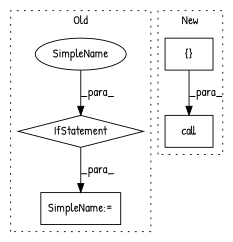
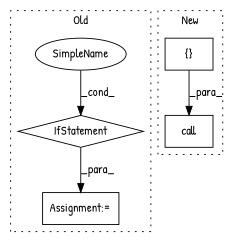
edge "SimpleName" -> "IfStatement": label "_para_" -> "_cond_"
node "SimpleName:=": label "SimpleName:=" -> "Assignment:="
